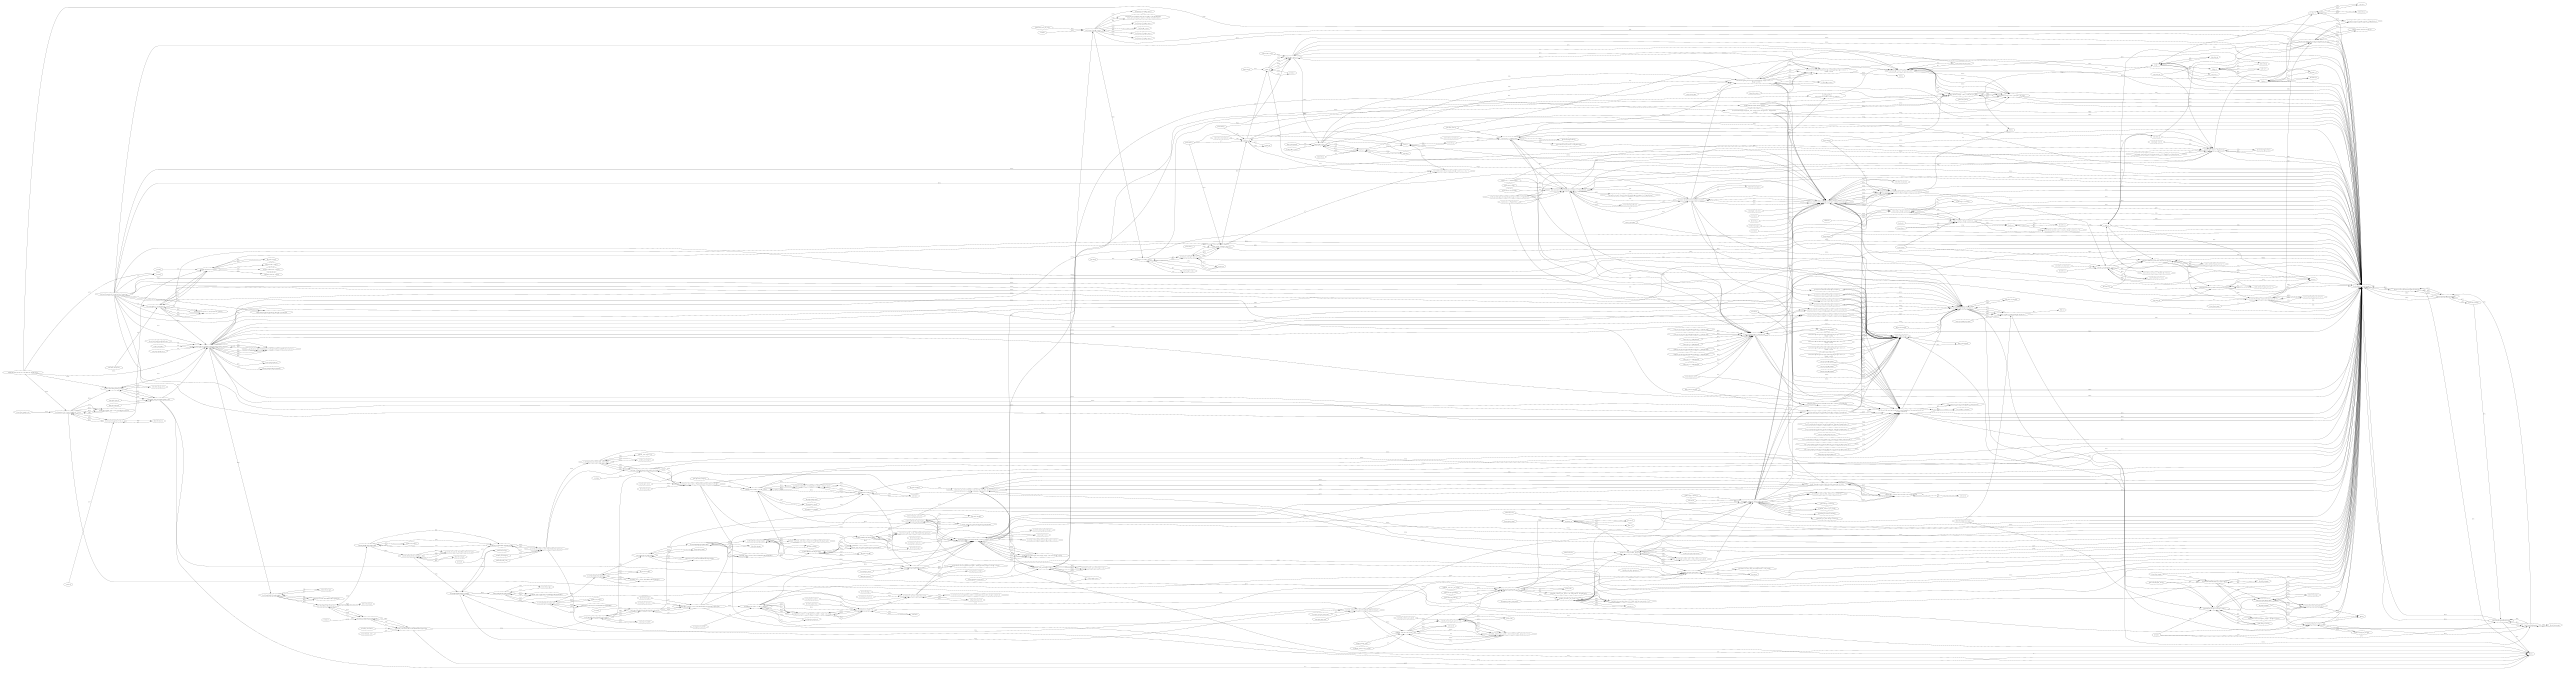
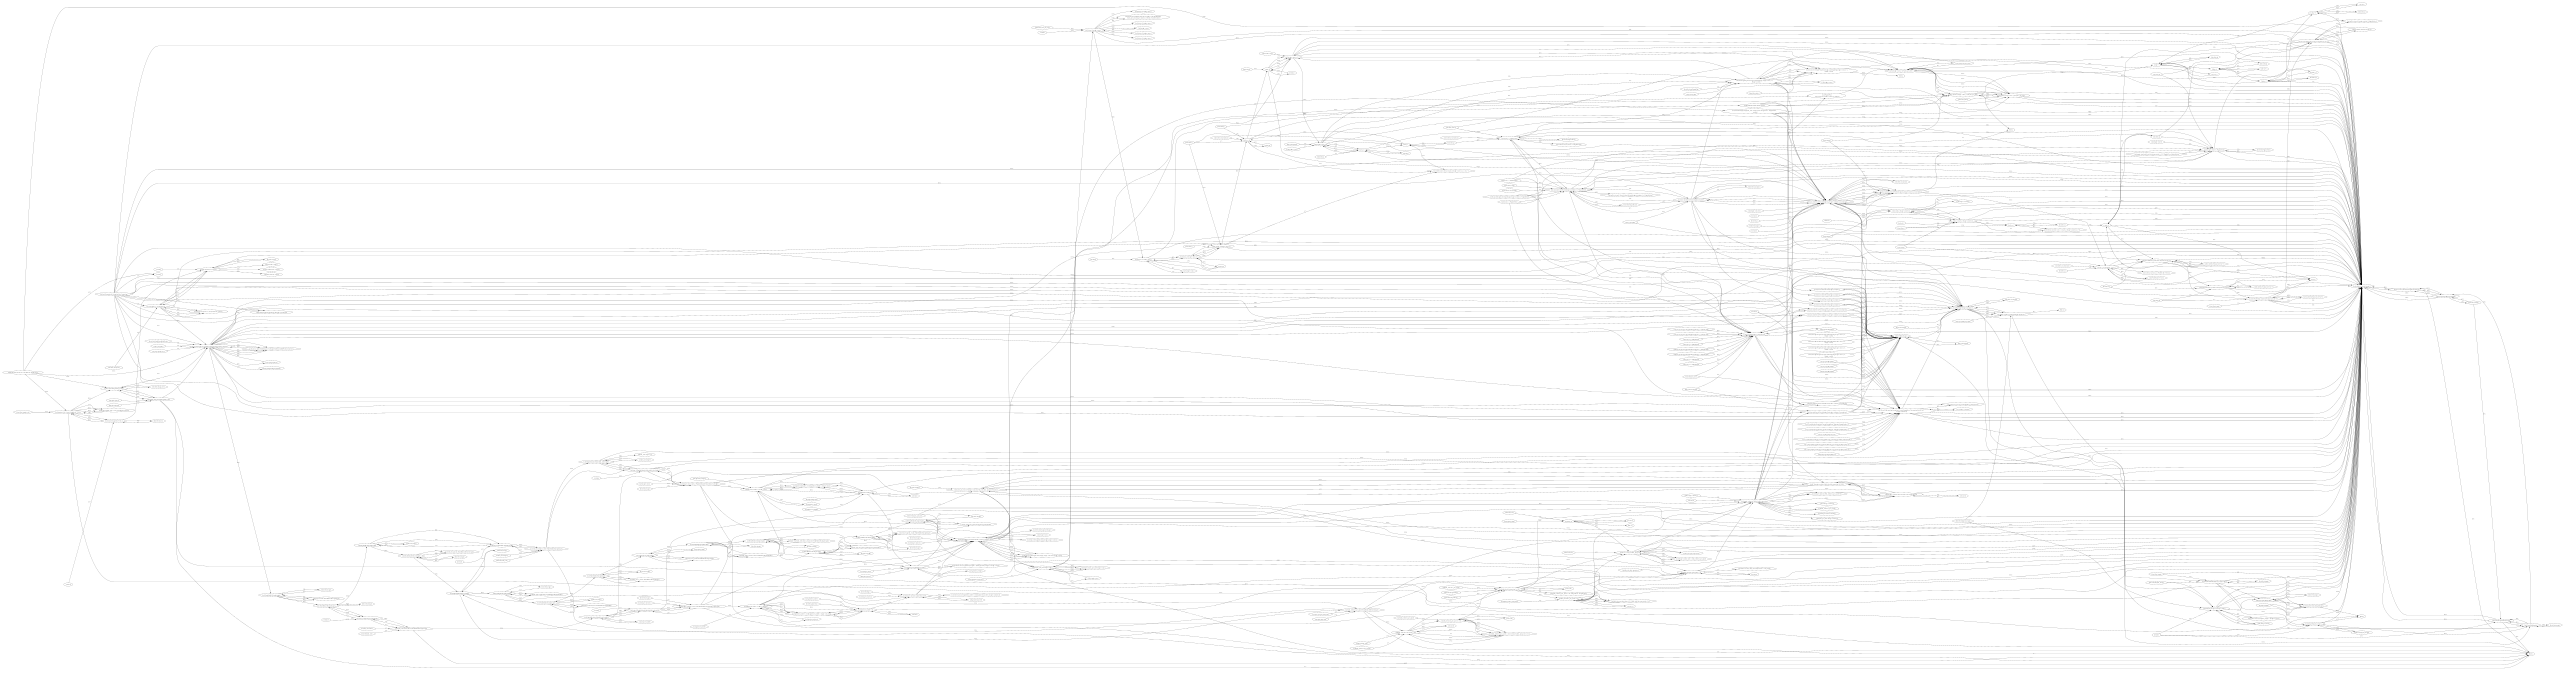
node "(Identifier,LoadImageTag)": added
